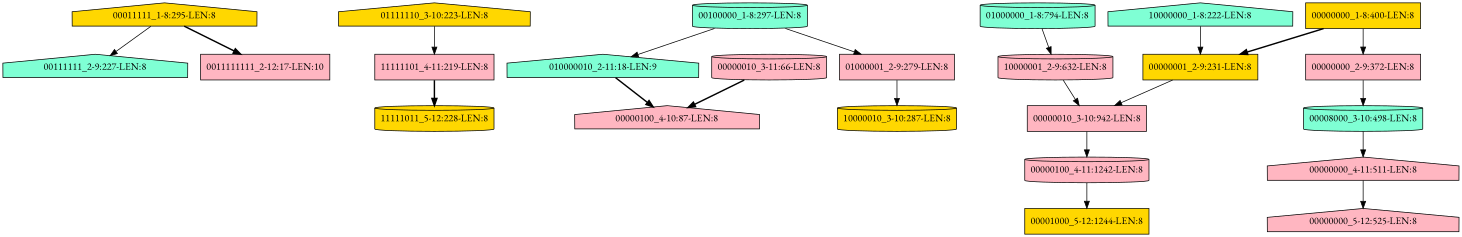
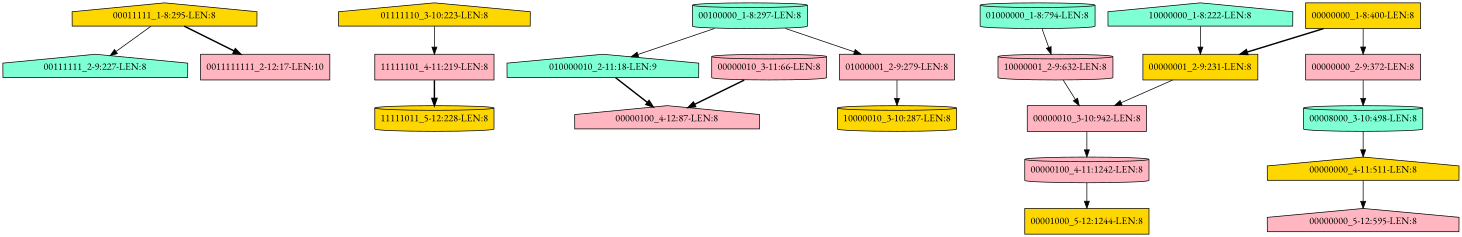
node "00000100_4-10:87-LEN:8": label "00000100_4-10:87-LEN:8" -> "00000100_4-12:87-LEN:8"
node "00000000_4-11:511-LEN:8": fillcolor lightpink -> gold
node "00000000_5-12:525-LEN:8": label "00000000_5-12:525-LEN:8" -> "00000000_5-12:595-LEN:8"
